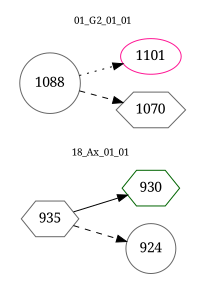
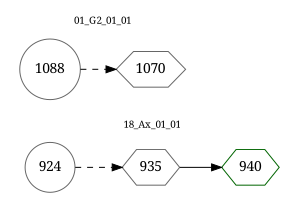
node "1101": removed
node "930": label "930" -> "940"
edge "935" -> "924": reversed
